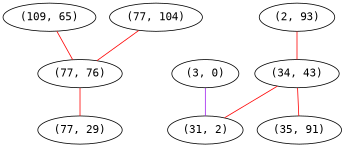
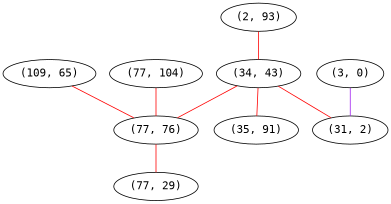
edge "(34, 43)" -- "(77, 76)": added
